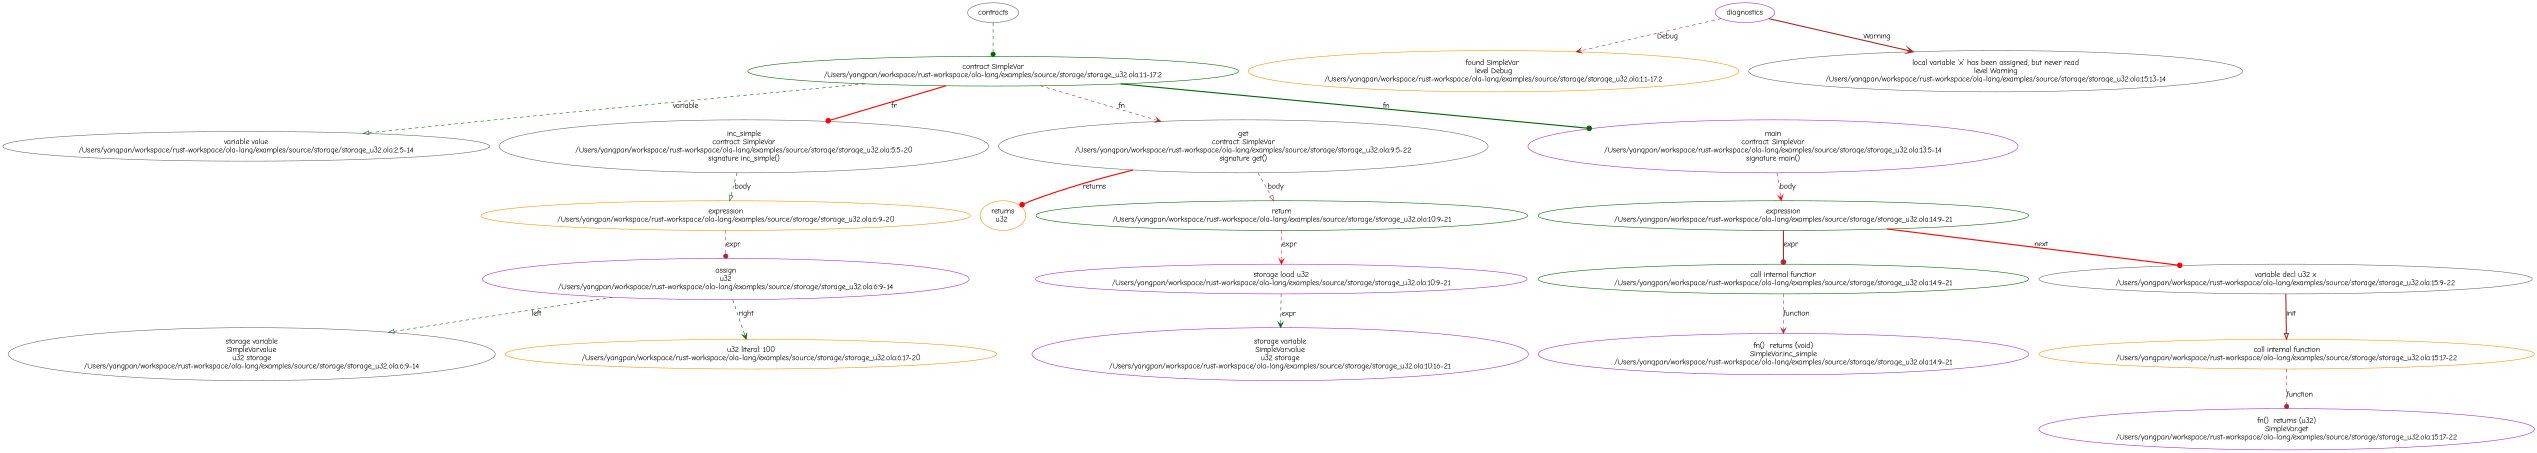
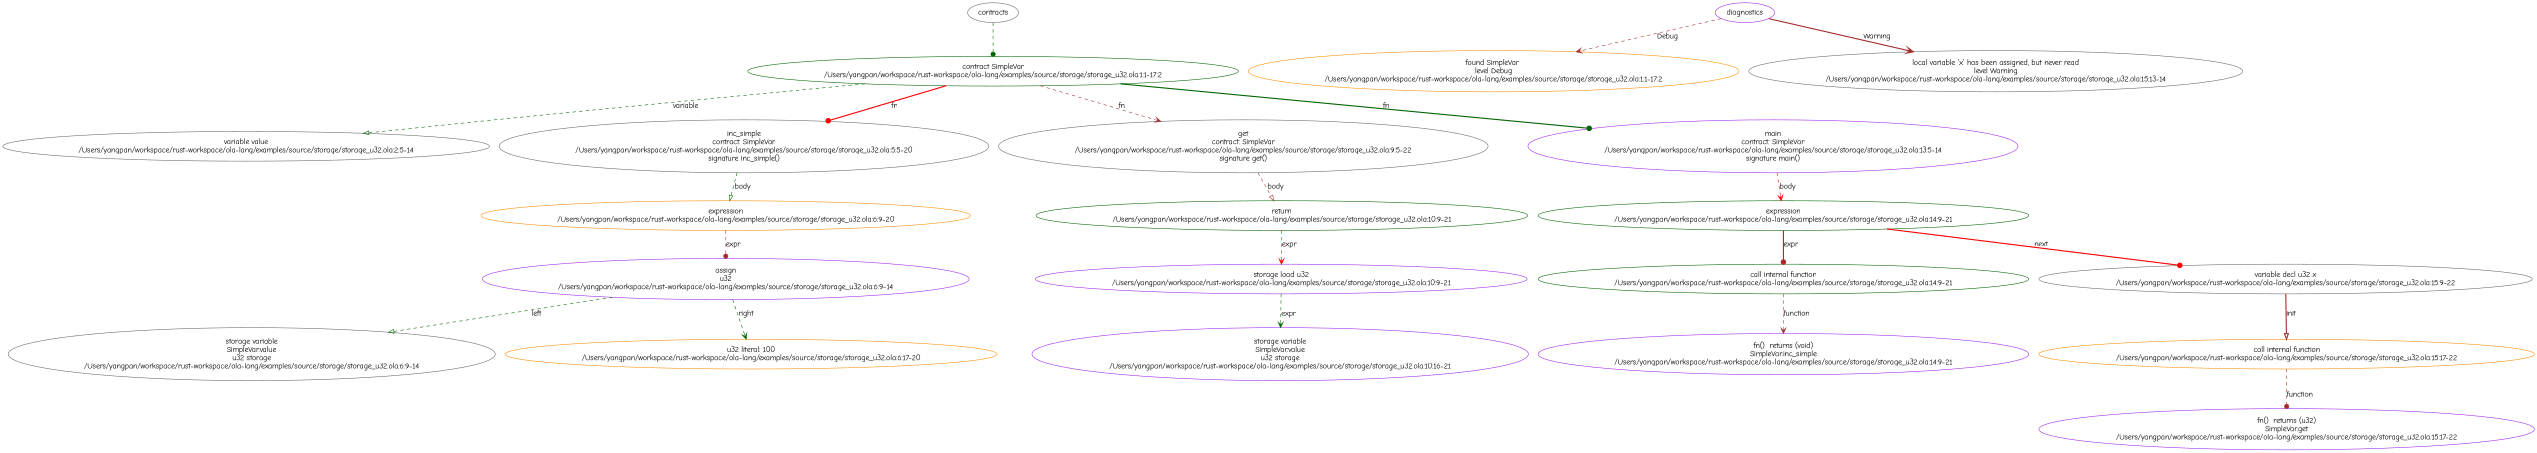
node "returns u32": removed
